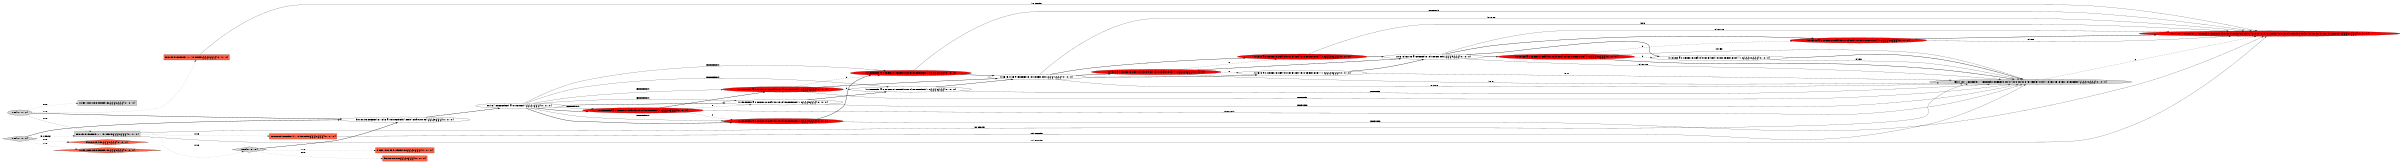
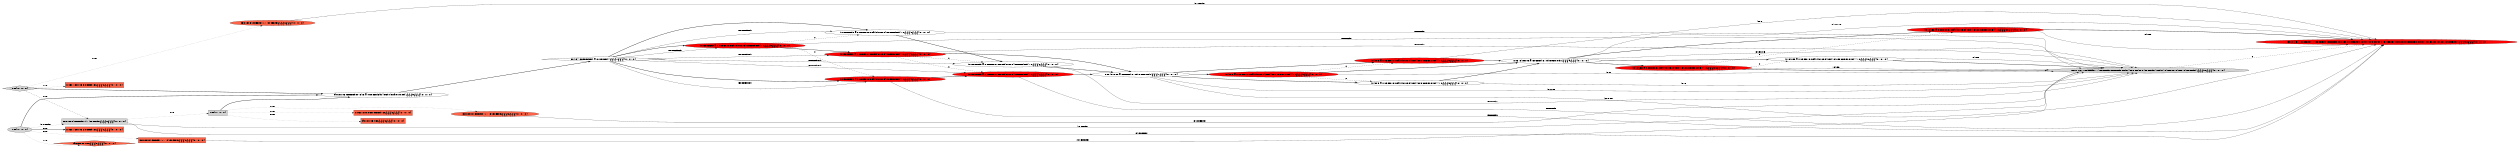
node "ParquetValueReader<?> keyReader@@@2@@@['0', '1', '0']": shape box -> ellipse
node "Types.MapType expectedMap@@@2@@@['0', '1', '0']": fillcolor lightgray -> tomato
node "String(( repeatedPath = currentPath()@@@4@@@['1', '1', '1']": shape ellipse -> diamond
node "map['0', '1', '0']": shape ellipse -> diamond
edge "ParquetValueReader<?> keyReader@@@2@@@['1', '1', '1']" -> "ParquetValueReader<?> valueReader@@@2@@@['1', '0', '0']": now "map['1', '0', '0']" -> "ParquetValueReader<?> valueReader@@@2@@@['1', '0', '0']"
node "ParquetValueReader<?> valueReader@@@2@@@['1', '0', '0']": shape box -> ellipse
node "map['0', '0', '1']": shape diamond -> ellipse
node "ParquetValueReader<?> valueReader@@@2@@@['0', '0', '1']": added
edge "map['0', '0', '1']" -> "Types.MapType expectedMap@@@2@@@['0', '0', '1']": style dotted -> bold
node "Types.MapType expectedMap@@@2@@@['0', '0', '1']": shape diamond -> box
node "map['1', '0', '0']": shape diamond -> box
